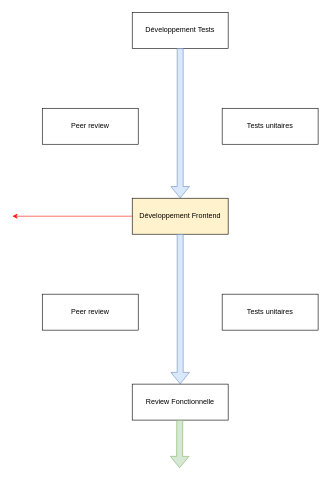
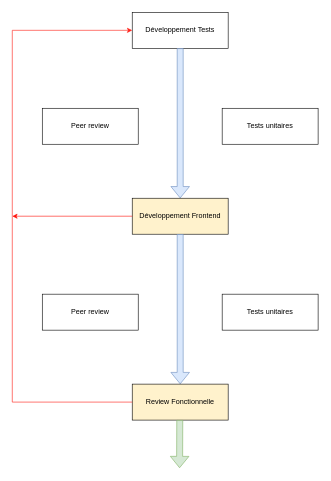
edge "Review Fonctionnelle" -> "Développement Tests": added
node "Review Fonctionnelle": fillcolor #ffffff -> #fff2cc
